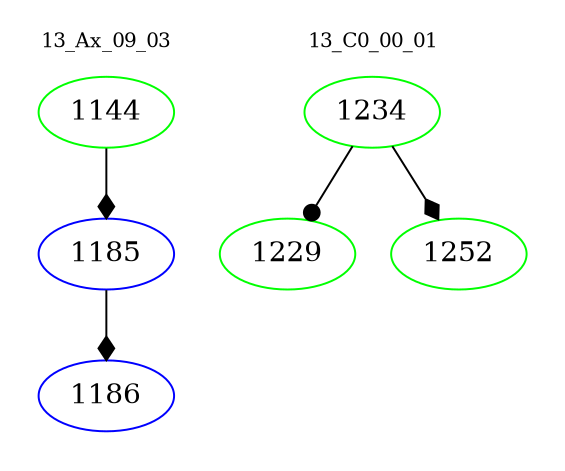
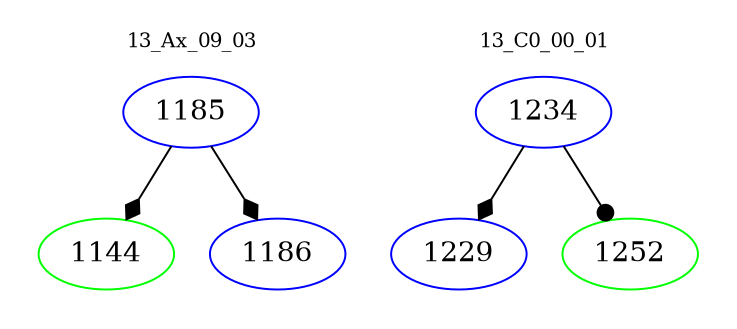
node "1234": color green -> blue
edge "1144" -> "1185": reversed
edge "1234" -> "1252": arrowhead diamond -> dot
edge "1234" -> "1229": arrowhead dot -> diamond
node "1229": color green -> blue
